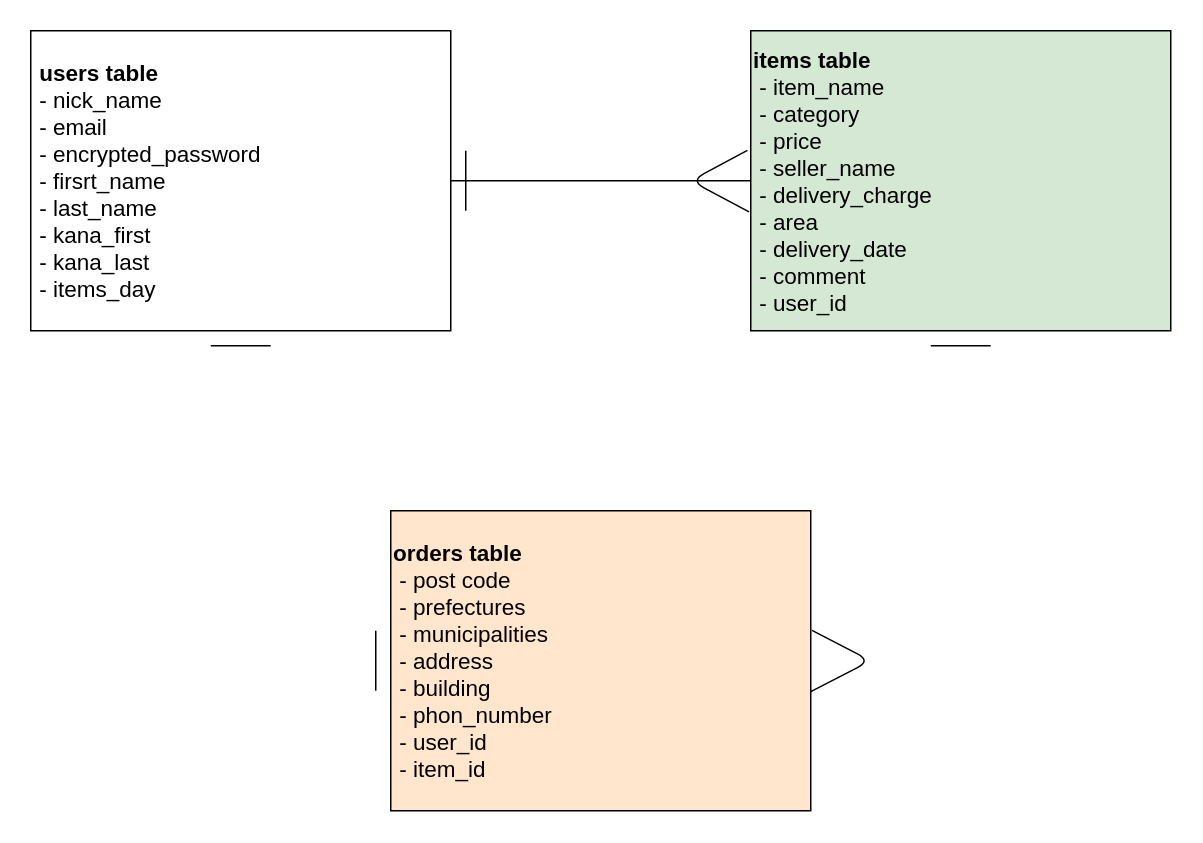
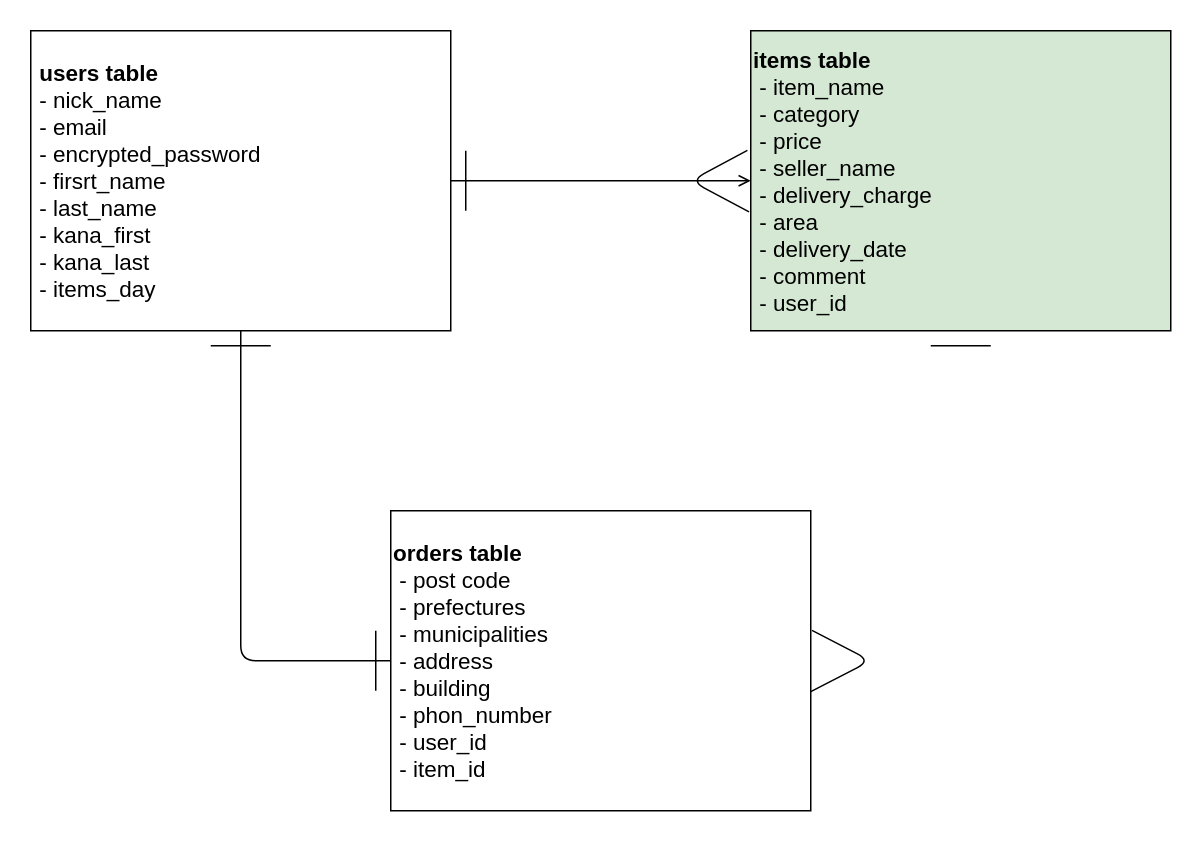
edge "users table - nick_name - email - encrypted_password - firsrt_name - last_name - kana_first - kana_last - items_day" -- "items table - item_name - category - price - seller_name - delivery_charge - area - delivery_date - comment - user_id": arrowhead none -> open
edge "users table - nick_name - email - encrypted_password - firsrt_name - last_name - kana_first - kana_last - items_day" -- "orders table - post code - prefectures - municipalities - address - building - phon_number - user_id - item_id": added
node "orders table - post code - prefectures - municipalities - address - building - phon_number - user_id - item_id": fillcolor #ffe6cc -> #ffffff
